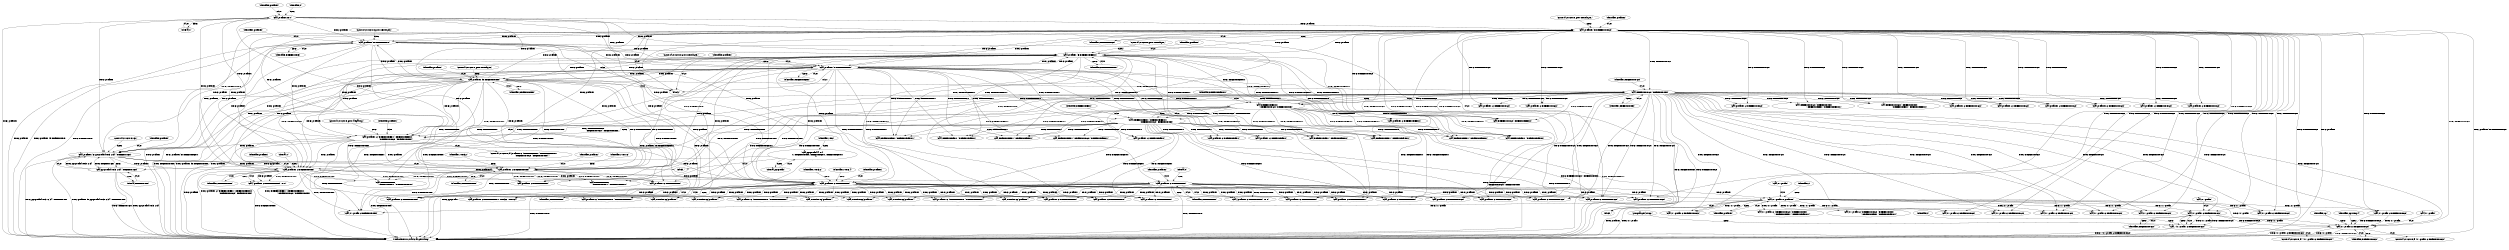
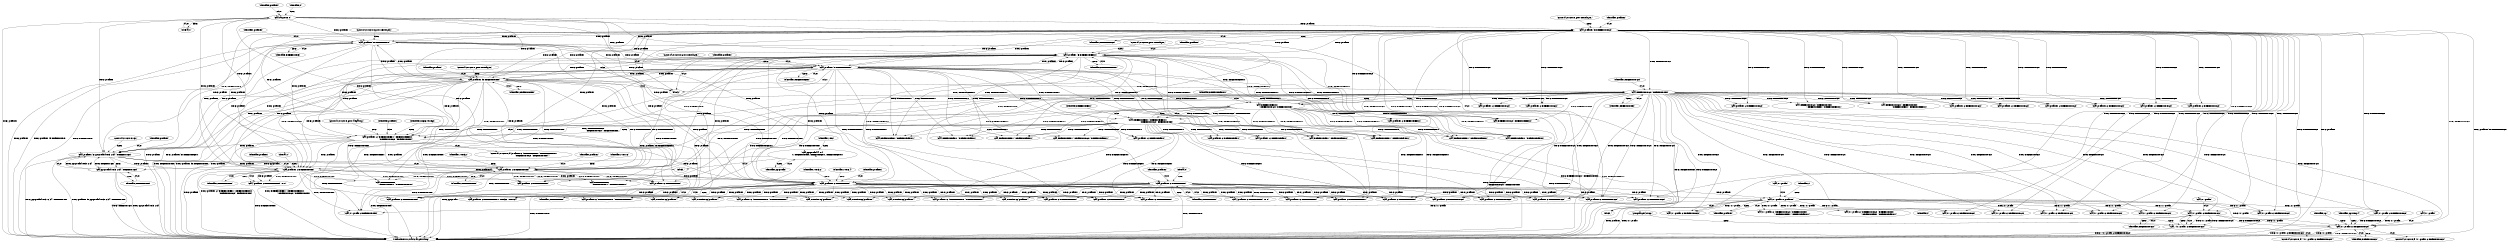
node "(Call,prefixes = 0)": label "(Call,prefixes = 0)" -> "(Call,target = 0)"
edge "(Call,prefixes |= PREFIX_LOCK)" -> "(Call,prefixes |= PREFIX_DATA)": added, label "DDG: prefixes"
node "(Identifier,x86_64_hregs)": added
node "(Literal,pp_prefix)": label "(Literal,pp_prefix)" -> "(Identifier,pp_prefix)"
node "(Literal,PREFIX_VEX)": label "(Literal,PREFIX_VEX)" -> "(Identifier,PREFIX_VEX)"
